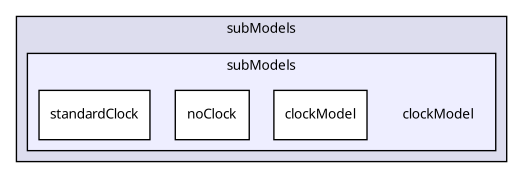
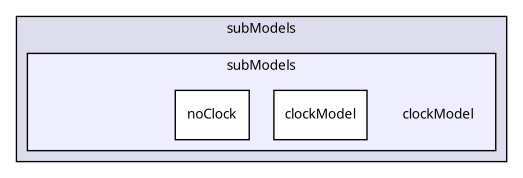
node "standardClock": removed
